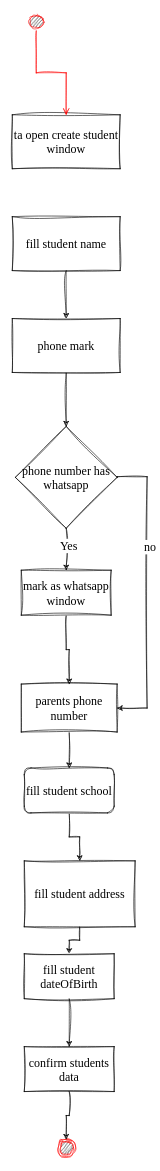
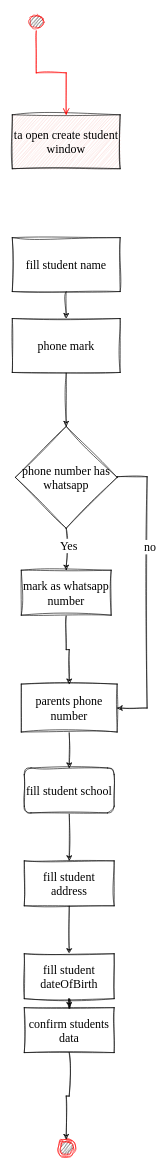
node "ta open create student window": fillcolor #ffffff -> #f8cecc
node "fill student name": moved (66, 243) -> (66, 264)
node "mark as whatsapp window": label "mark as whatsapp window" -> "mark as whatsapp number"
node "fill student address": size 111x66 -> 90x45
node "confirm students data": moved (69, 1070) -> (69, 1031)
